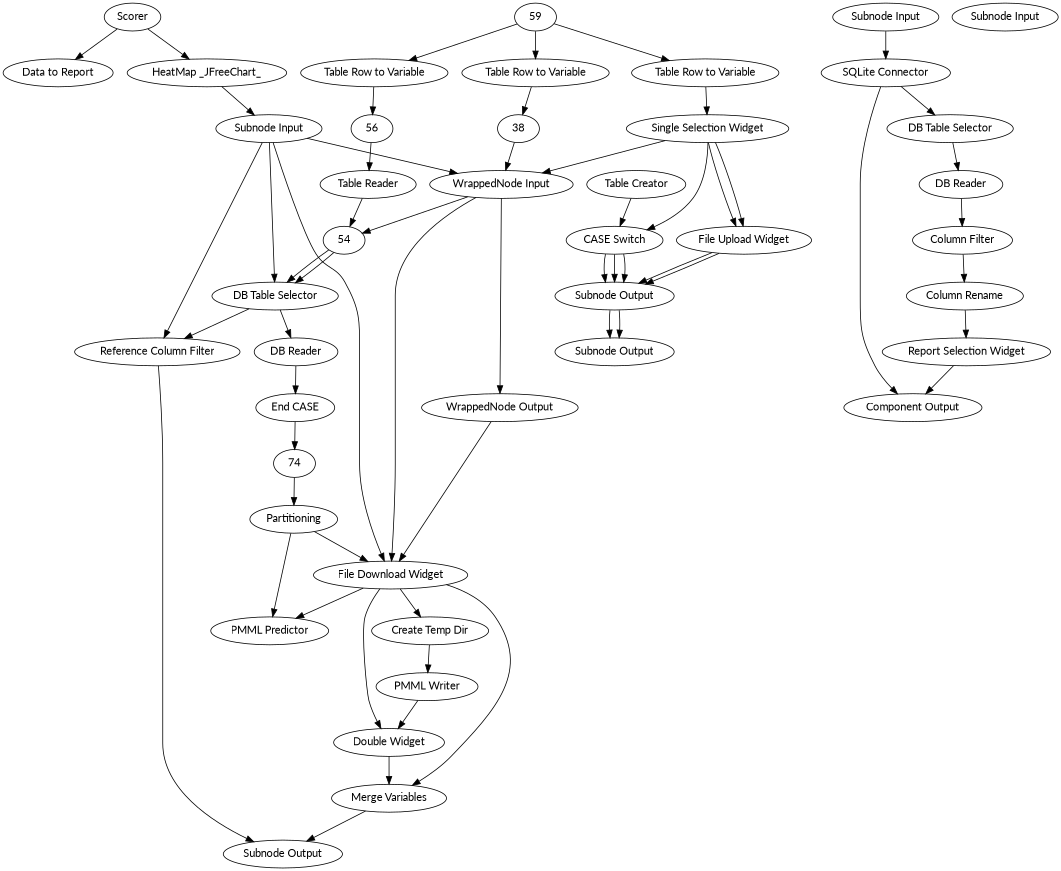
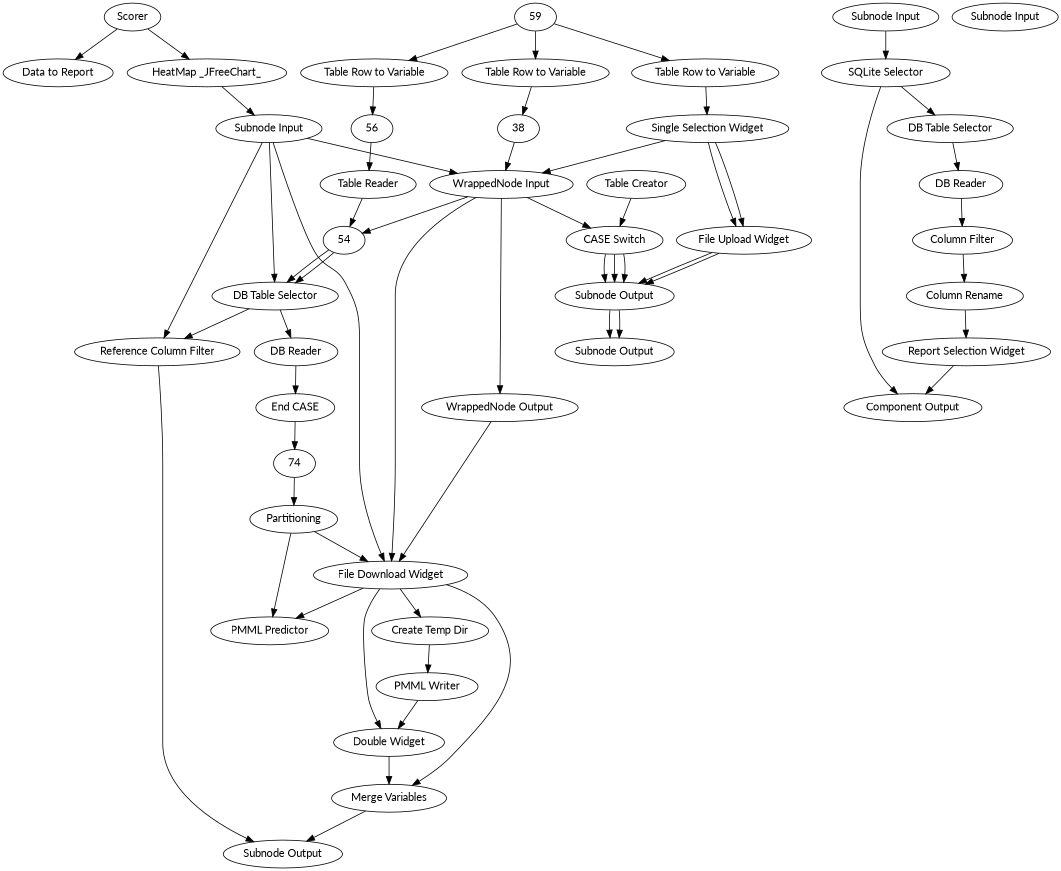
node "SQLite Connector": label "SQLite Connector" -> "SQLite Selector"
edge "Single Selection Widget" -> "CASE Switch": now "WrappedNode Input" -> "CASE Switch"
